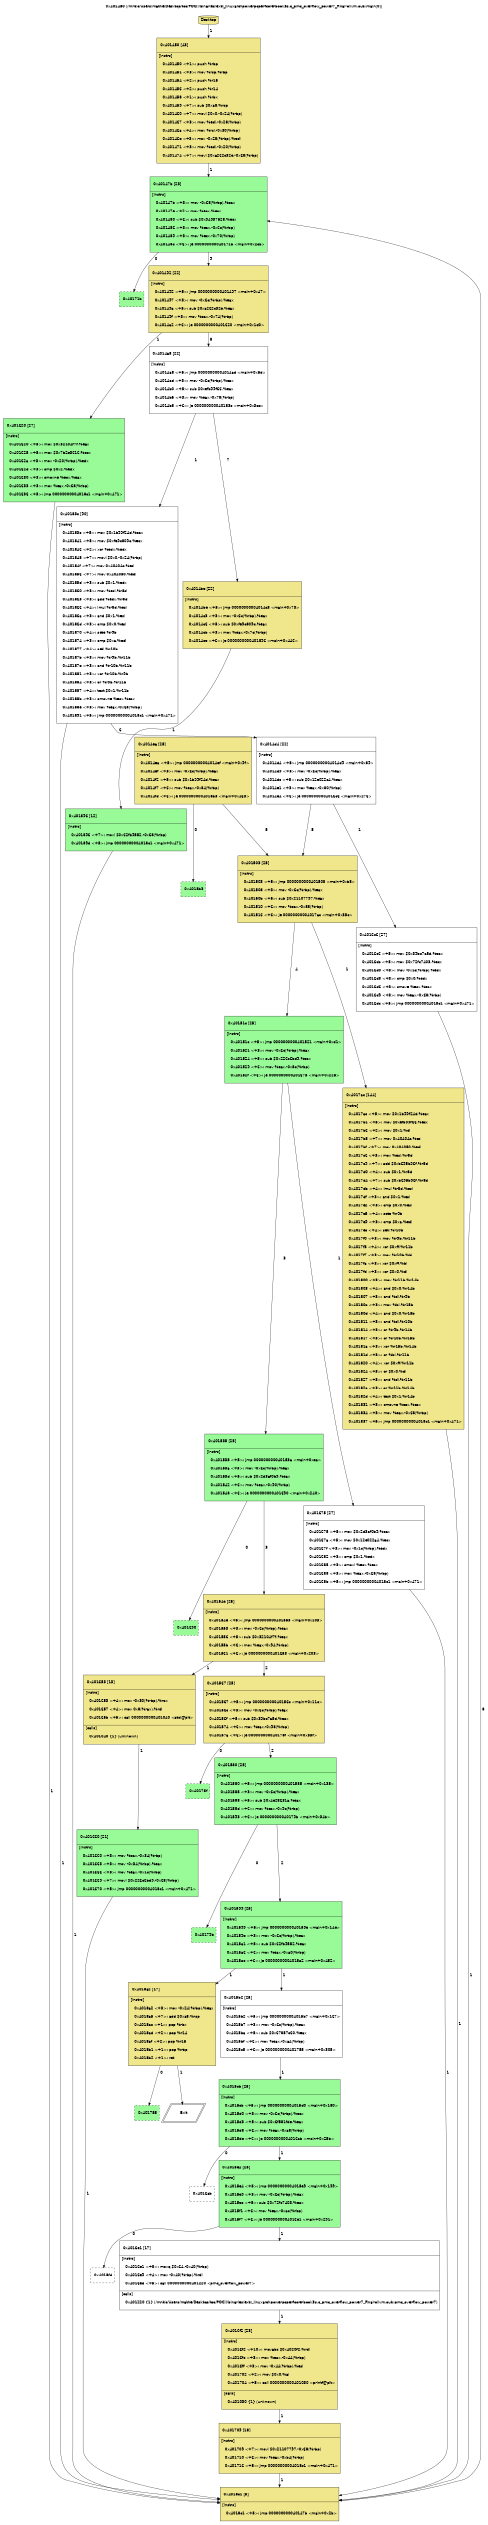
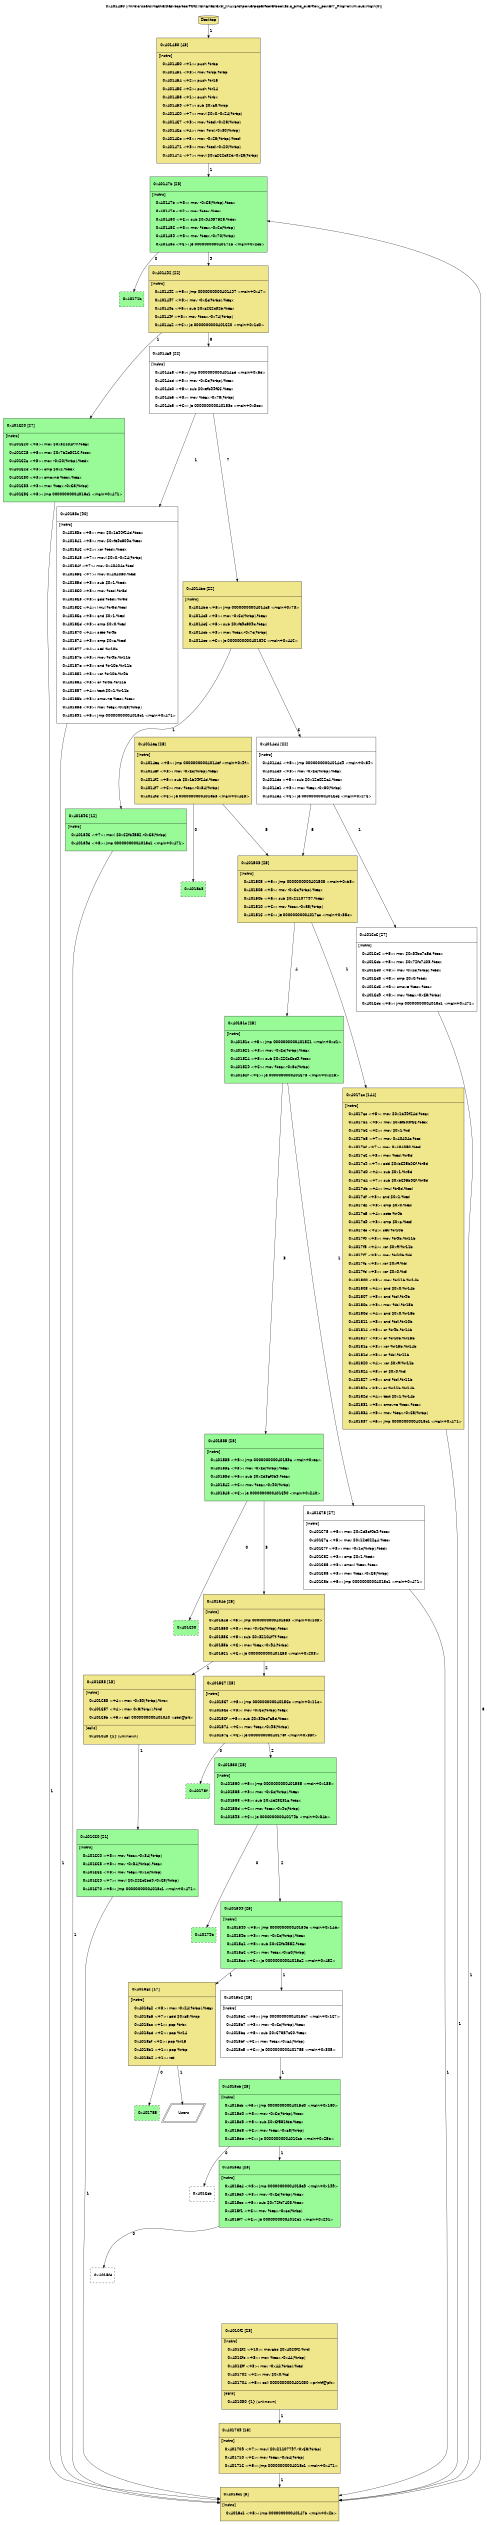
edge "0x40183c [90]" -> "0x4014d4 [22]": now "0x4014be [22]" -> "0x4014d4 [22]"
node "Exit": label "Exit" -> "Users"
node "0x4016e1 [17]": removed
